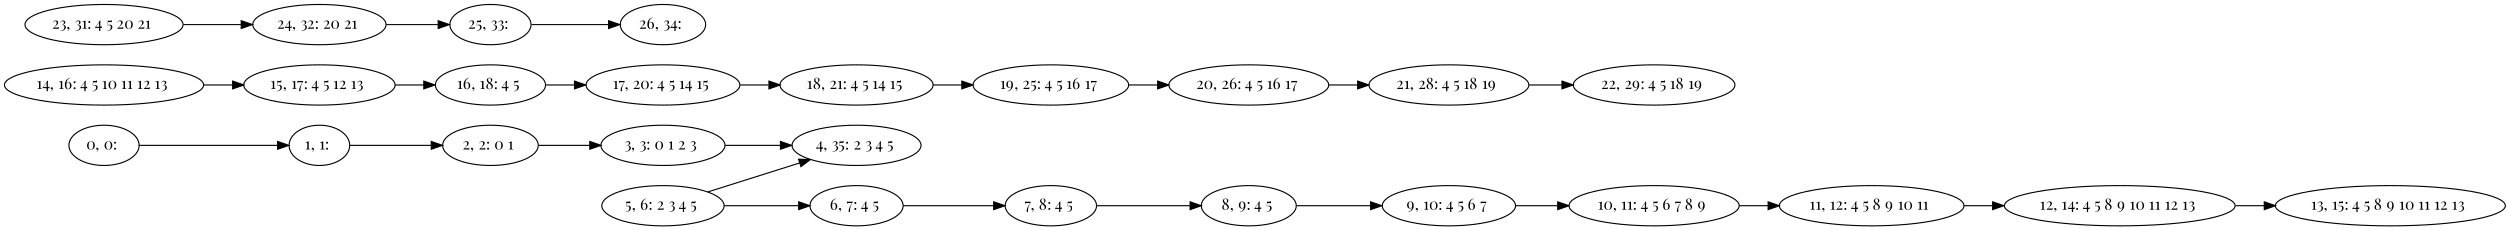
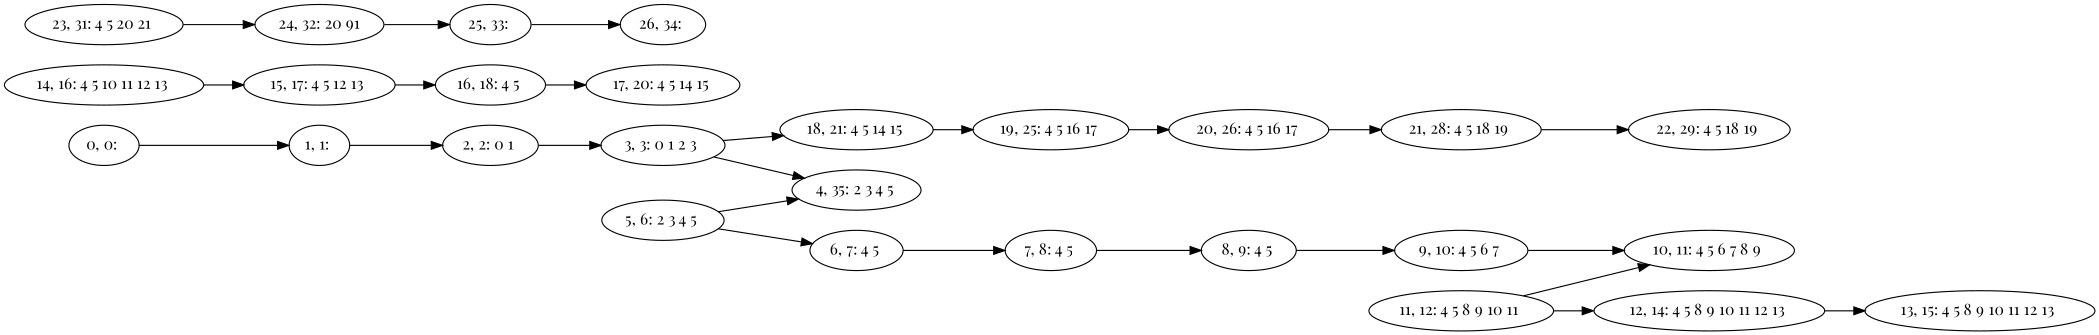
node "24, 32: 20 21": label "24, 32: 20 21" -> "24, 32: 20 91"
edge "17, 20: 4 5 14 15" -> "18, 21: 4 5 14 15": now "3, 3: 0 1 2 3" -> "18, 21: 4 5 14 15"
edge "10, 11: 4 5 6 7 8 9" -> "11, 12: 4 5 8 9 10 11": reversed
